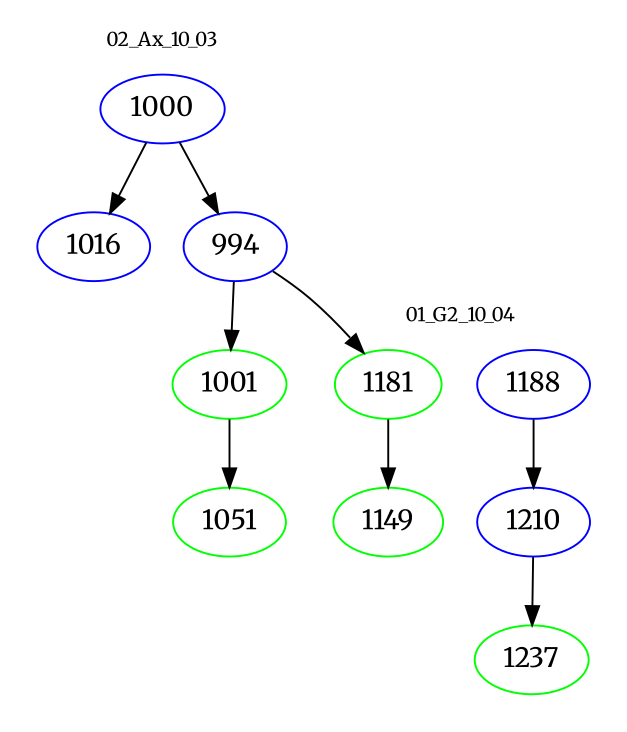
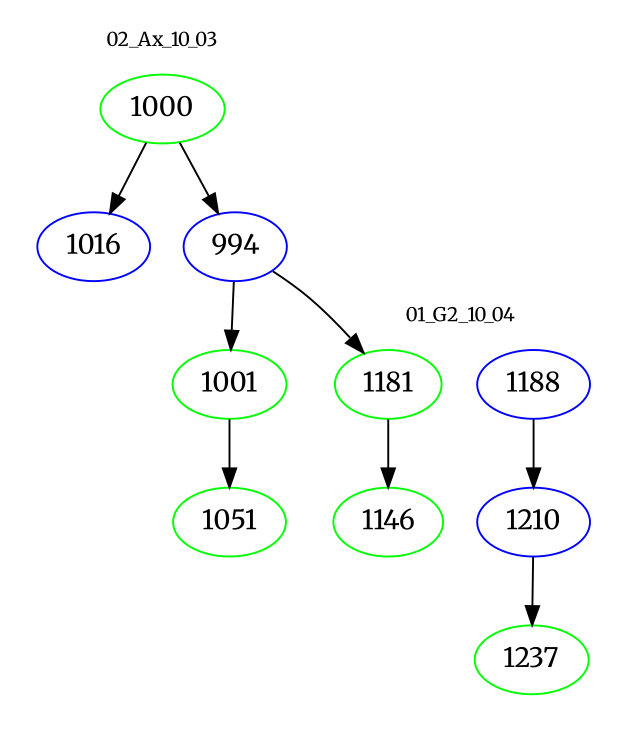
node "1000": color blue -> green
node "1149": label "1149" -> "1146"
